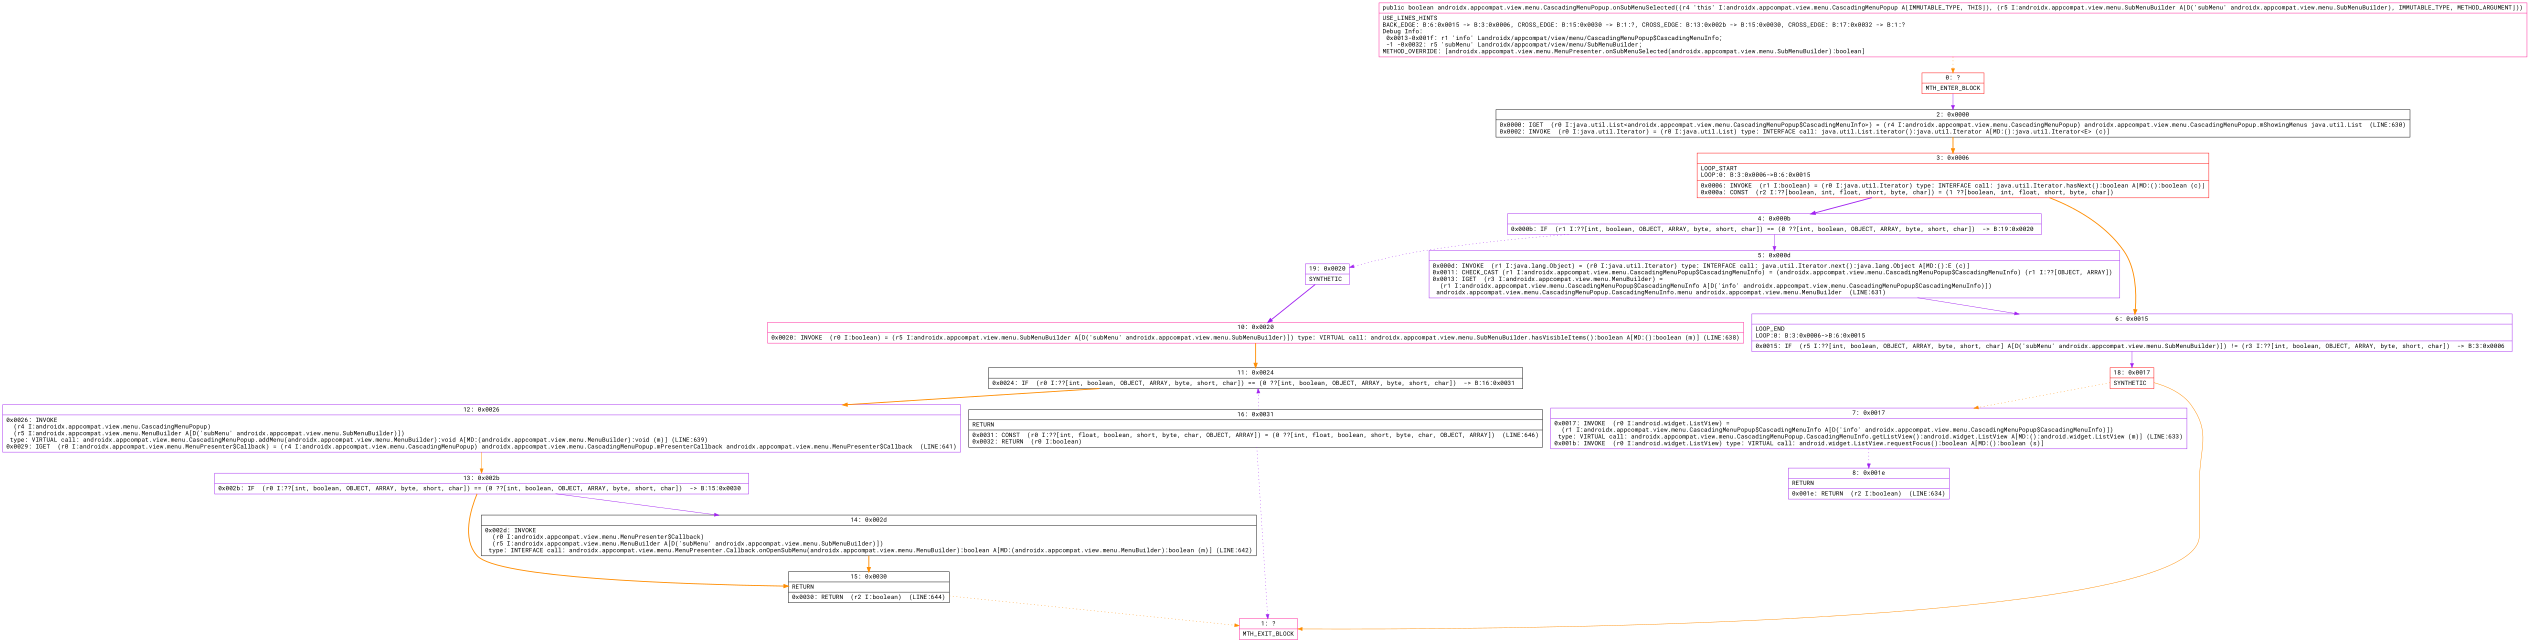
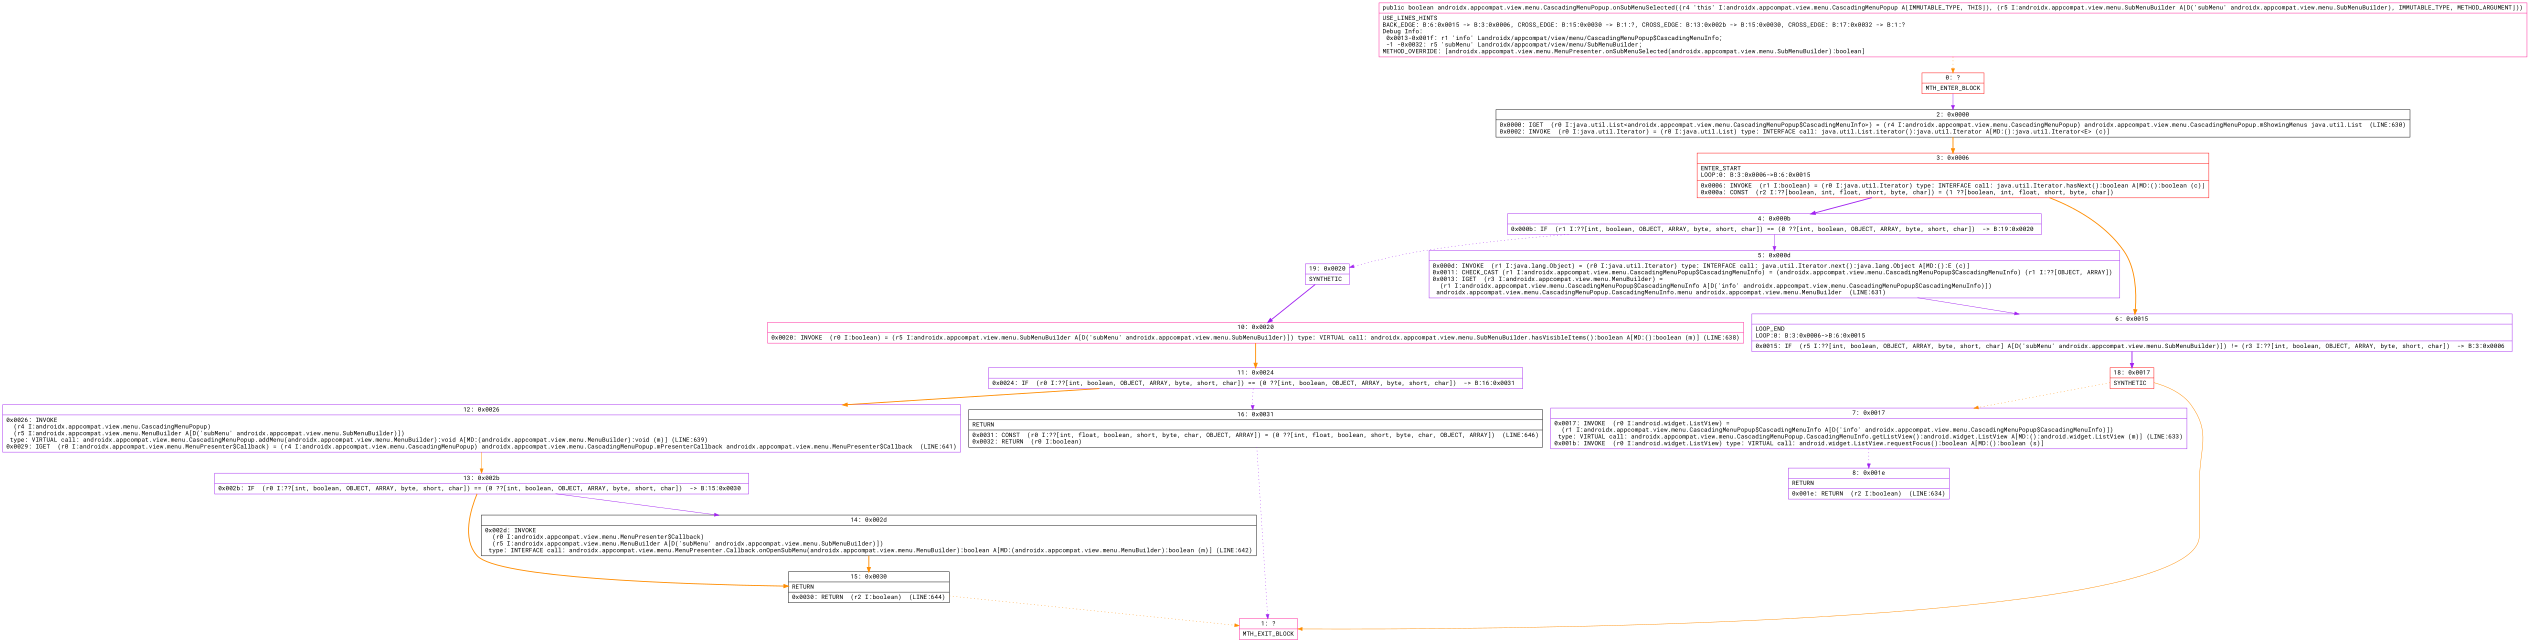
node "3: 0x0006": text "LOOP_START" -> "ENTER_START"
edge "6: 0x0015" -> "18: 0x0017": style solid -> bold
node "11: 0x0024": color black -> purple
edge "16: 0x0031" -> "11: 0x0024": reversed
